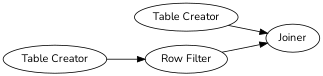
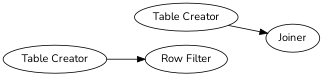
edge "Row Filter" -> "Joiner": removed
